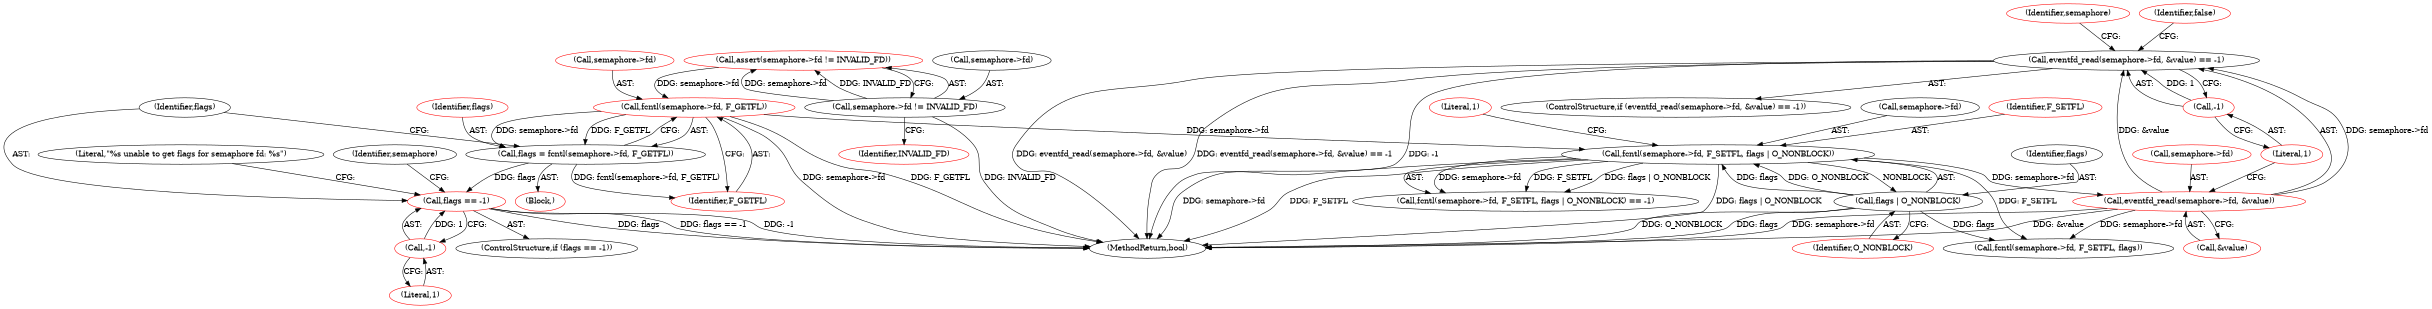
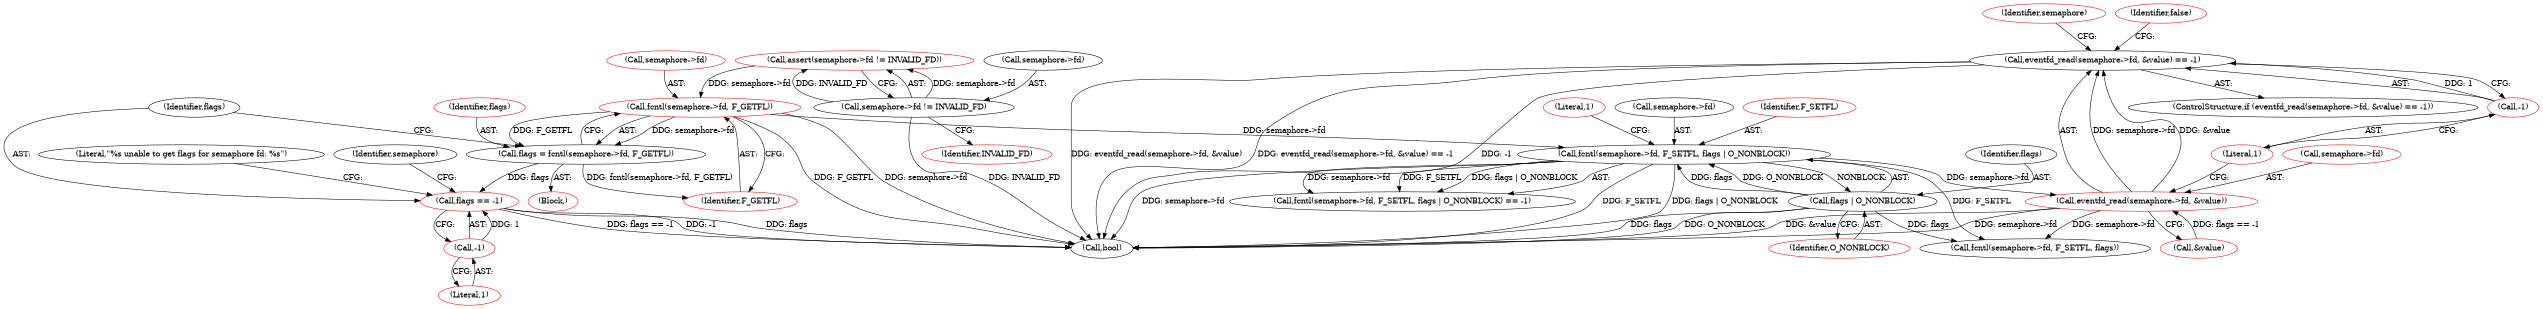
edge "(Call,&value)" -> "(Call,eventfd_read(semaphore->fd, &value))": label "AST: " -> "DDG: flags == -1"
node "(ControlStructure,if (flags == -1))": removed
node "(MethodReturn,bool)": label "(MethodReturn,bool)" -> "(Call,bool)"
